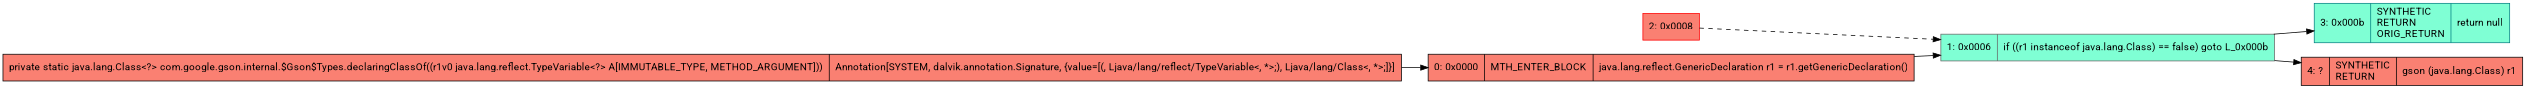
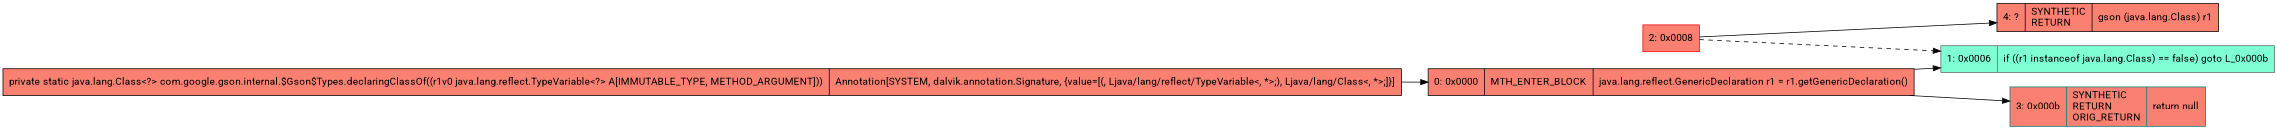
node "3: 0x000b": fillcolor aquamarine -> salmon
edge "1: 0x0006" -> "3: 0x000b": now "0: 0x0000" -> "3: 0x000b"
edge "1: 0x0006" -> "4: ?": now "2: 0x0008" -> "4: ?"
